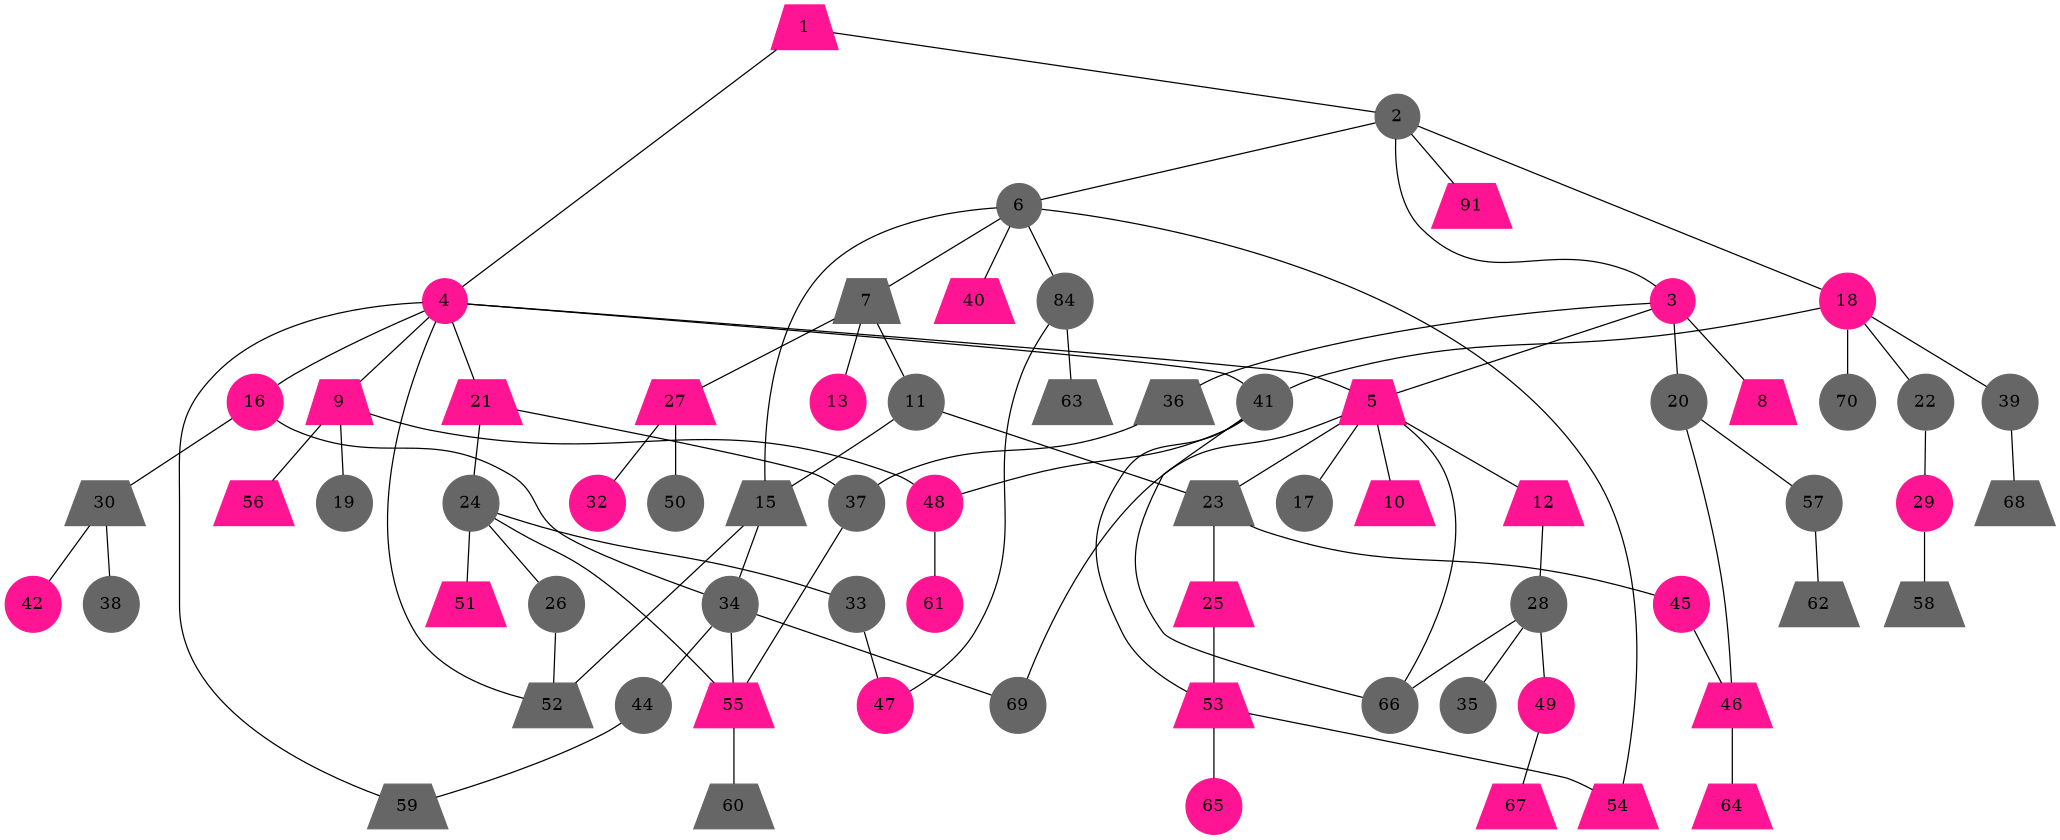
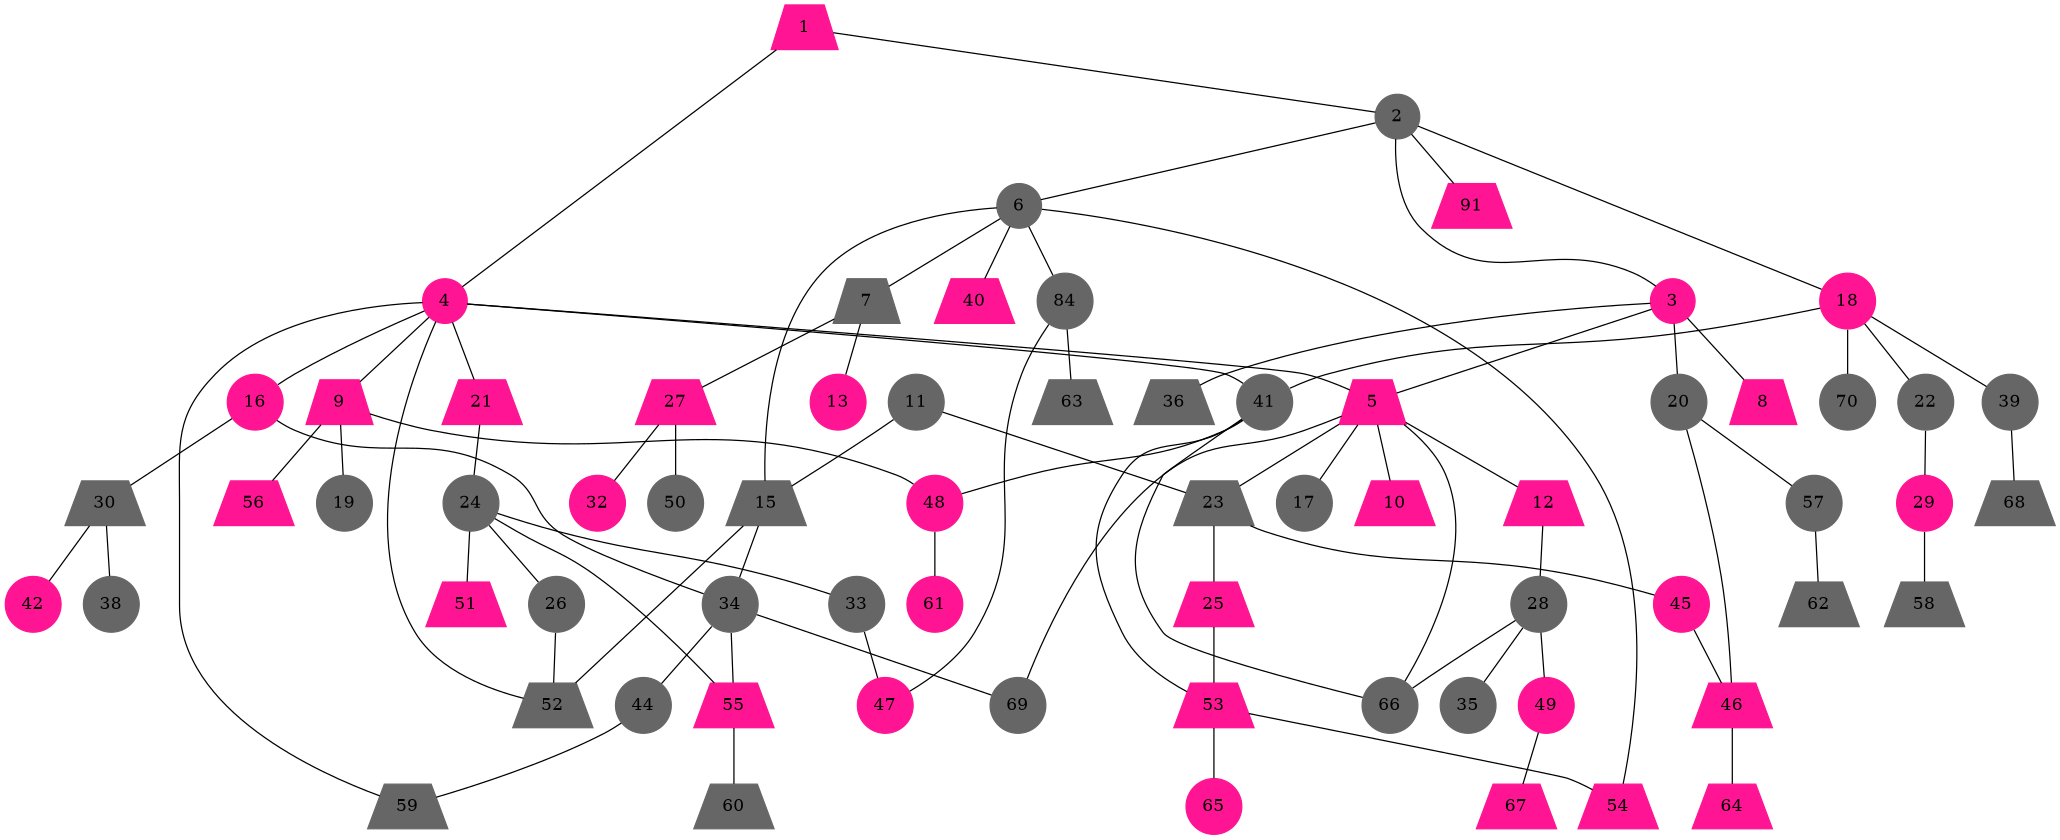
edge "7" -- "11": removed
node "37": removed
